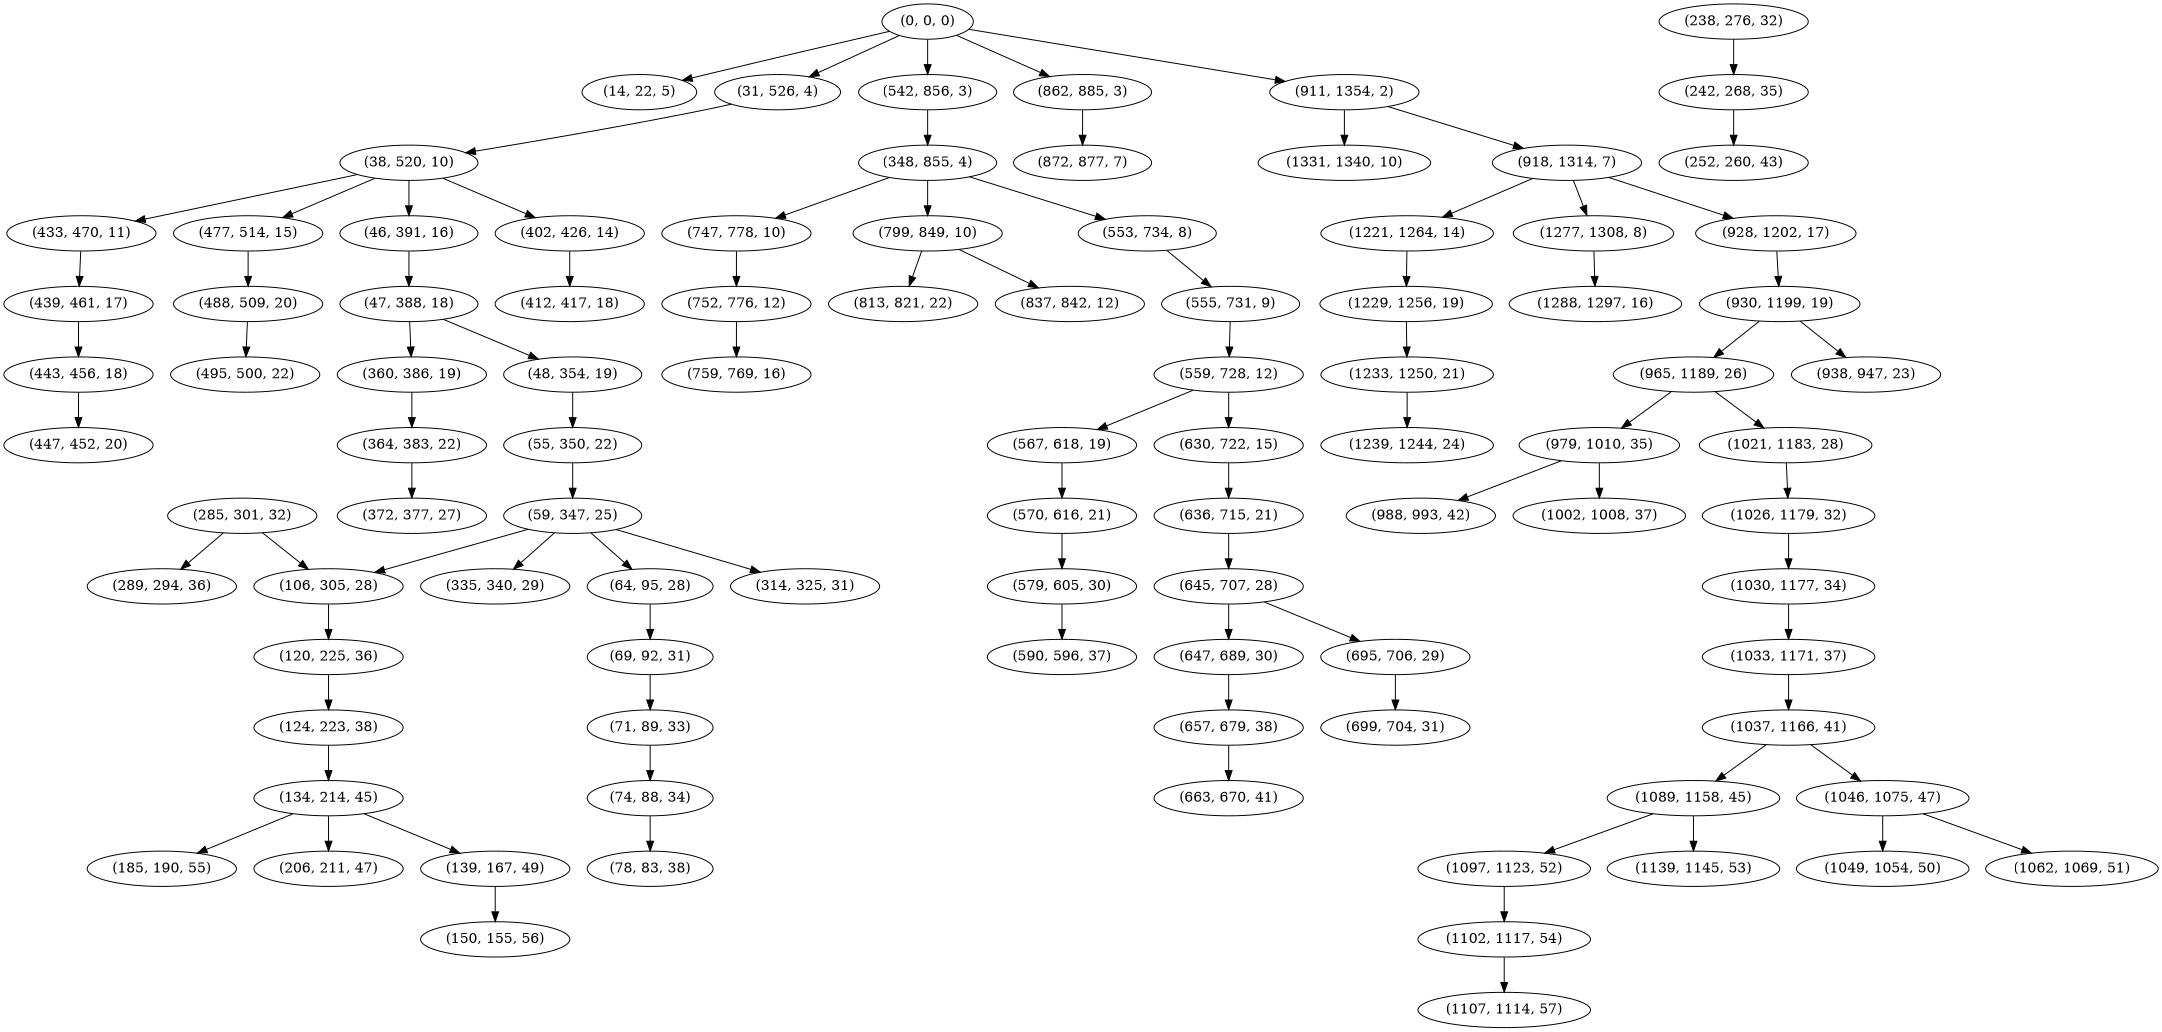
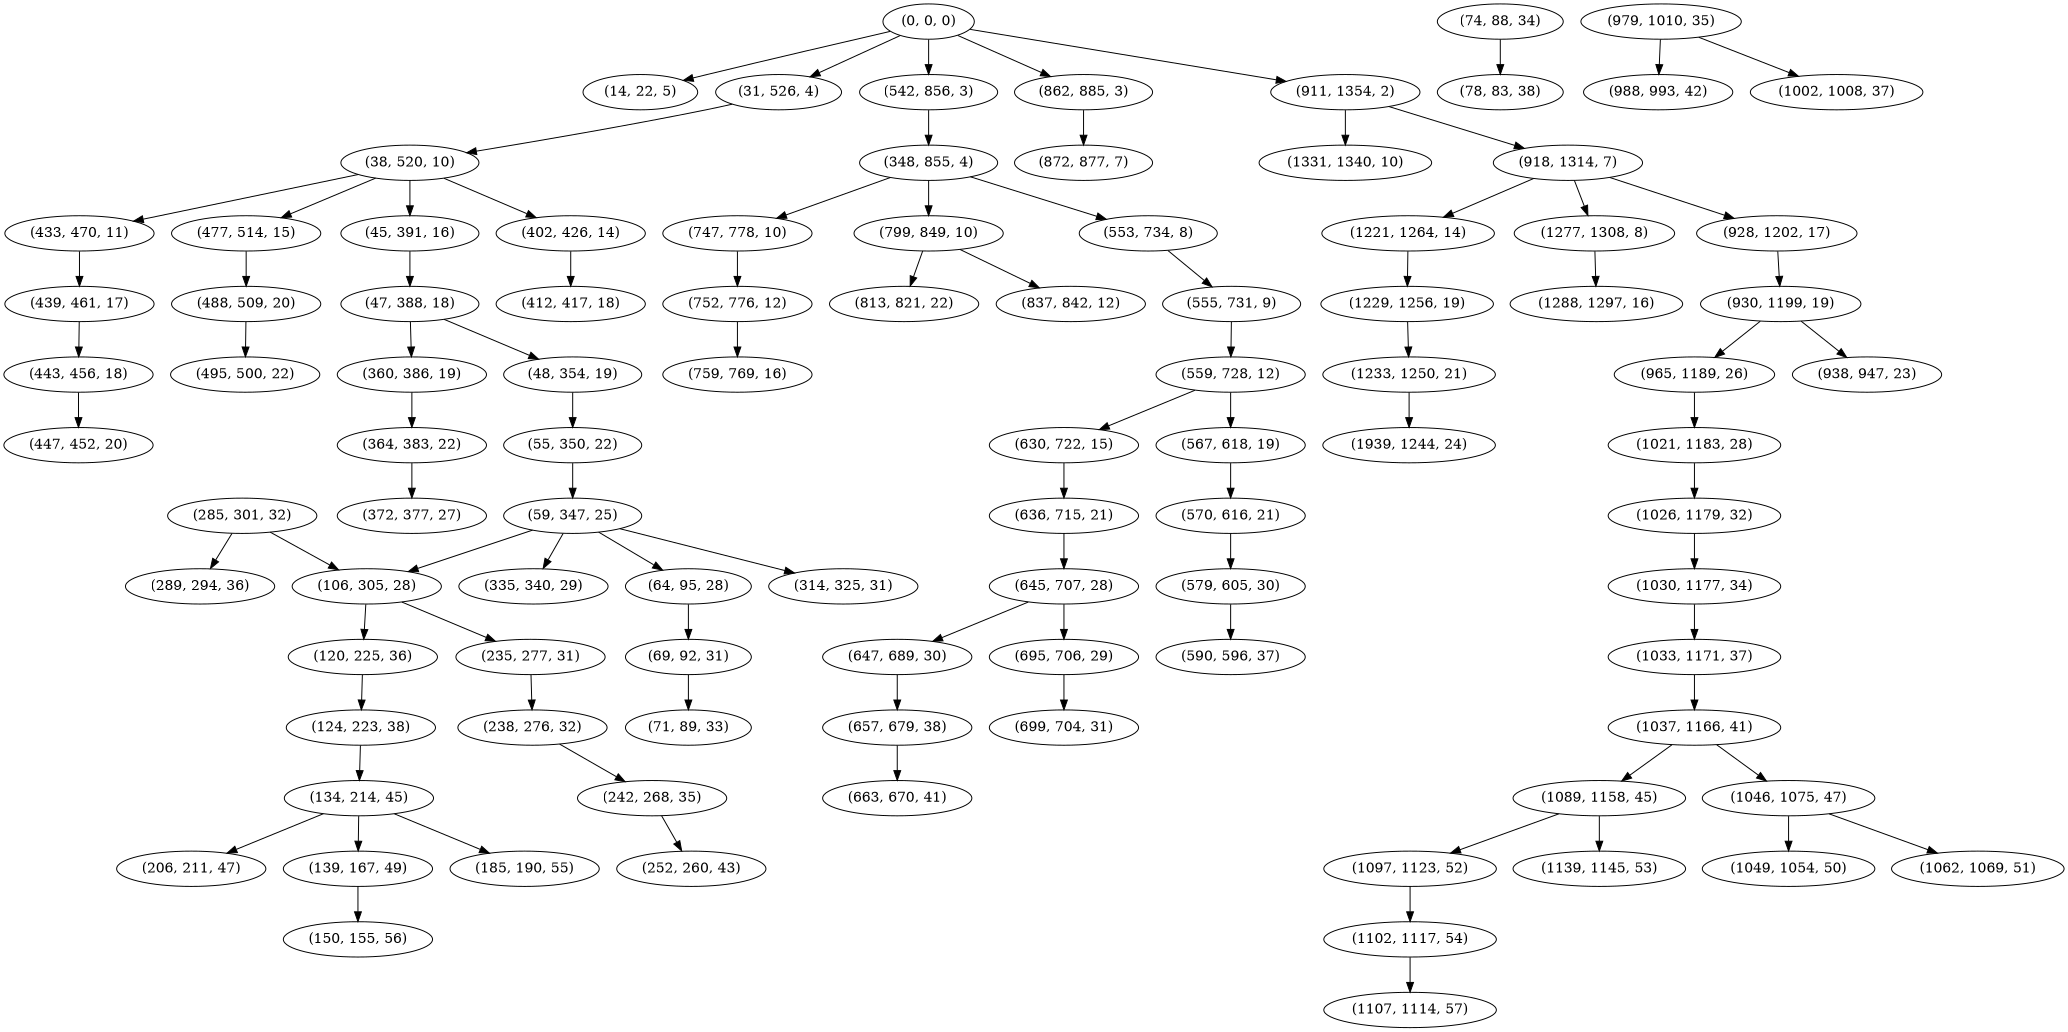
node "(46, 391, 16)": label "(46, 391, 16)" -> "(45, 391, 16)"
edge "(965, 1189, 26)" -> "(979, 1010, 35)": removed
node "(1239, 1244, 24)": label "(1239, 1244, 24)" -> "(1939, 1244, 24)"
node "(235, 277, 31)": added
edge "(71, 89, 33)" -> "(74, 88, 34)": removed
